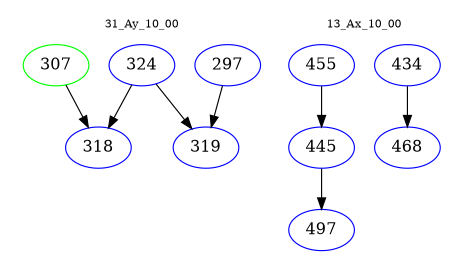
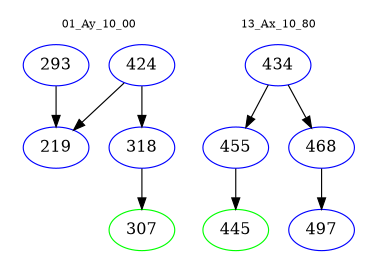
cluster "31_Ay_10_00": label "31_Ay_10_00" -> "01_Ay_10_00"
cluster "13_Ax_10_00": label "13_Ax_10_00" -> "13_Ax_10_80"
node "324": label "324" -> "424"
node "297": label "297" -> "293"
edge "307" -> "318": reversed
edge "434" -> "455": added
node "319": label "319" -> "219"
node "445": color blue -> green
edge "445" -> "497": now "468" -> "497"
